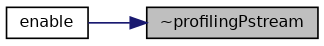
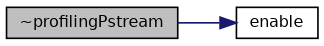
edge "enable" -> "~profilingPstream": reversed
